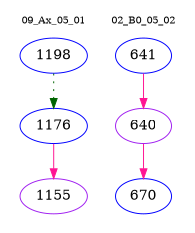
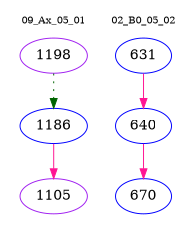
node "1198": color blue -> purple
node "641": label "641" -> "631"
node "1176": label "1176" -> "1186"
node "640": color purple -> blue
node "1155": label "1155" -> "1105"
